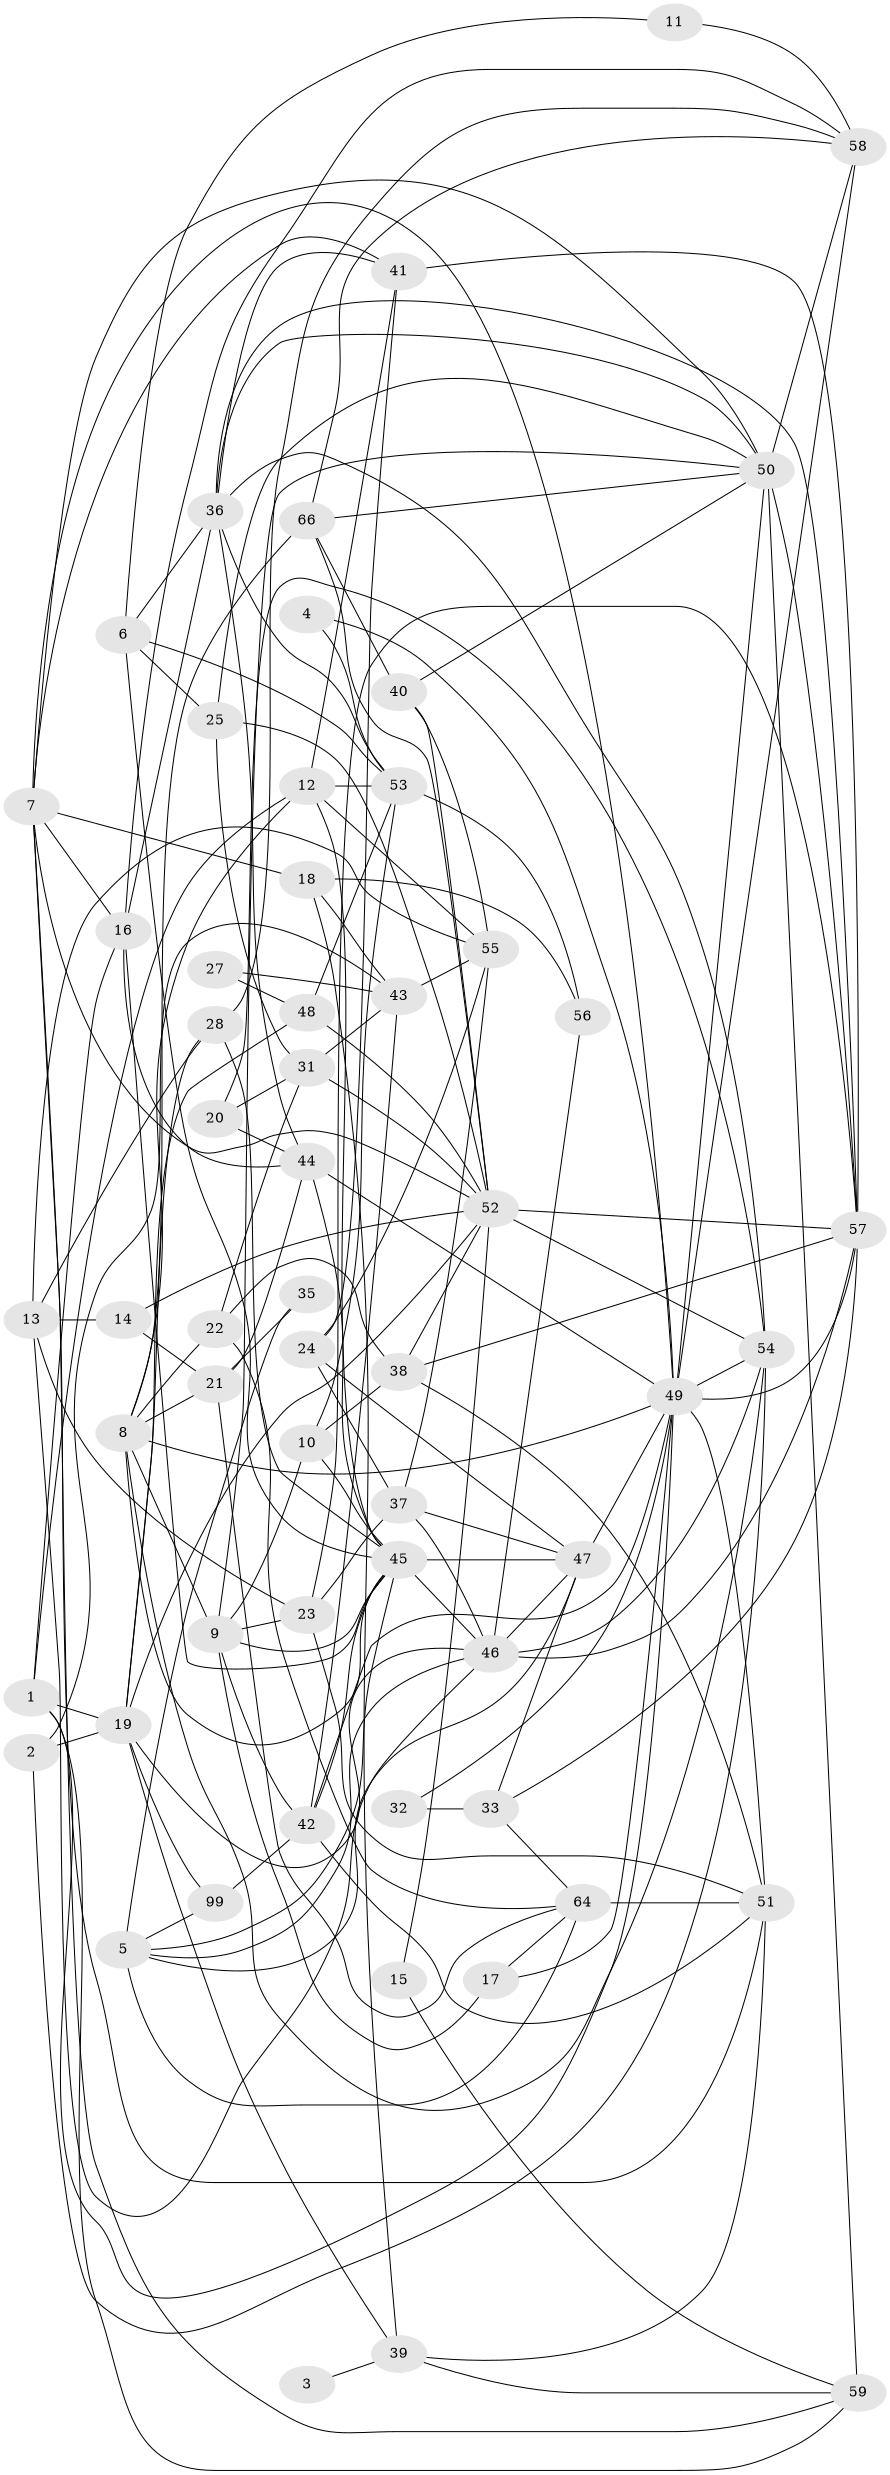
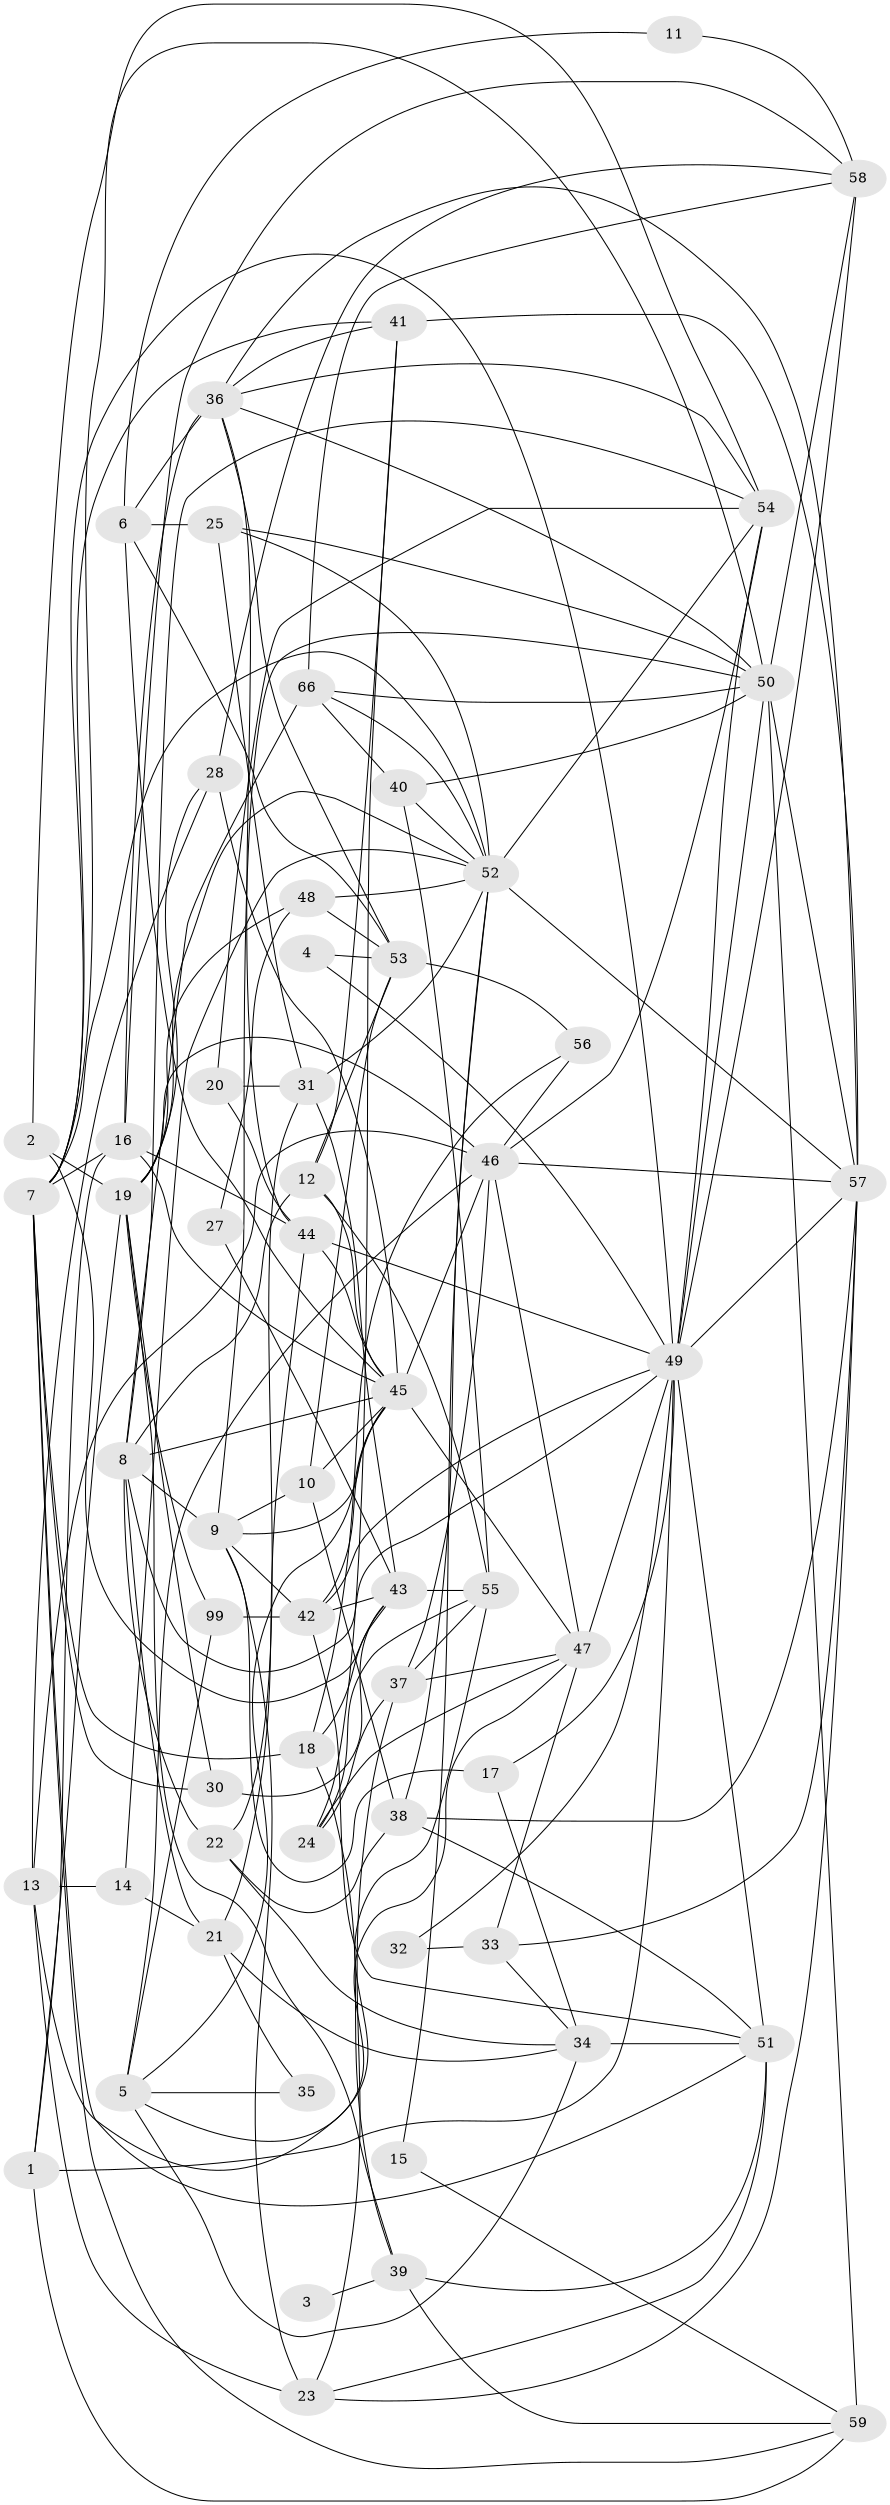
edge "12" -- "1": removed
node "30": added
node "64": label "64" -> "34"
